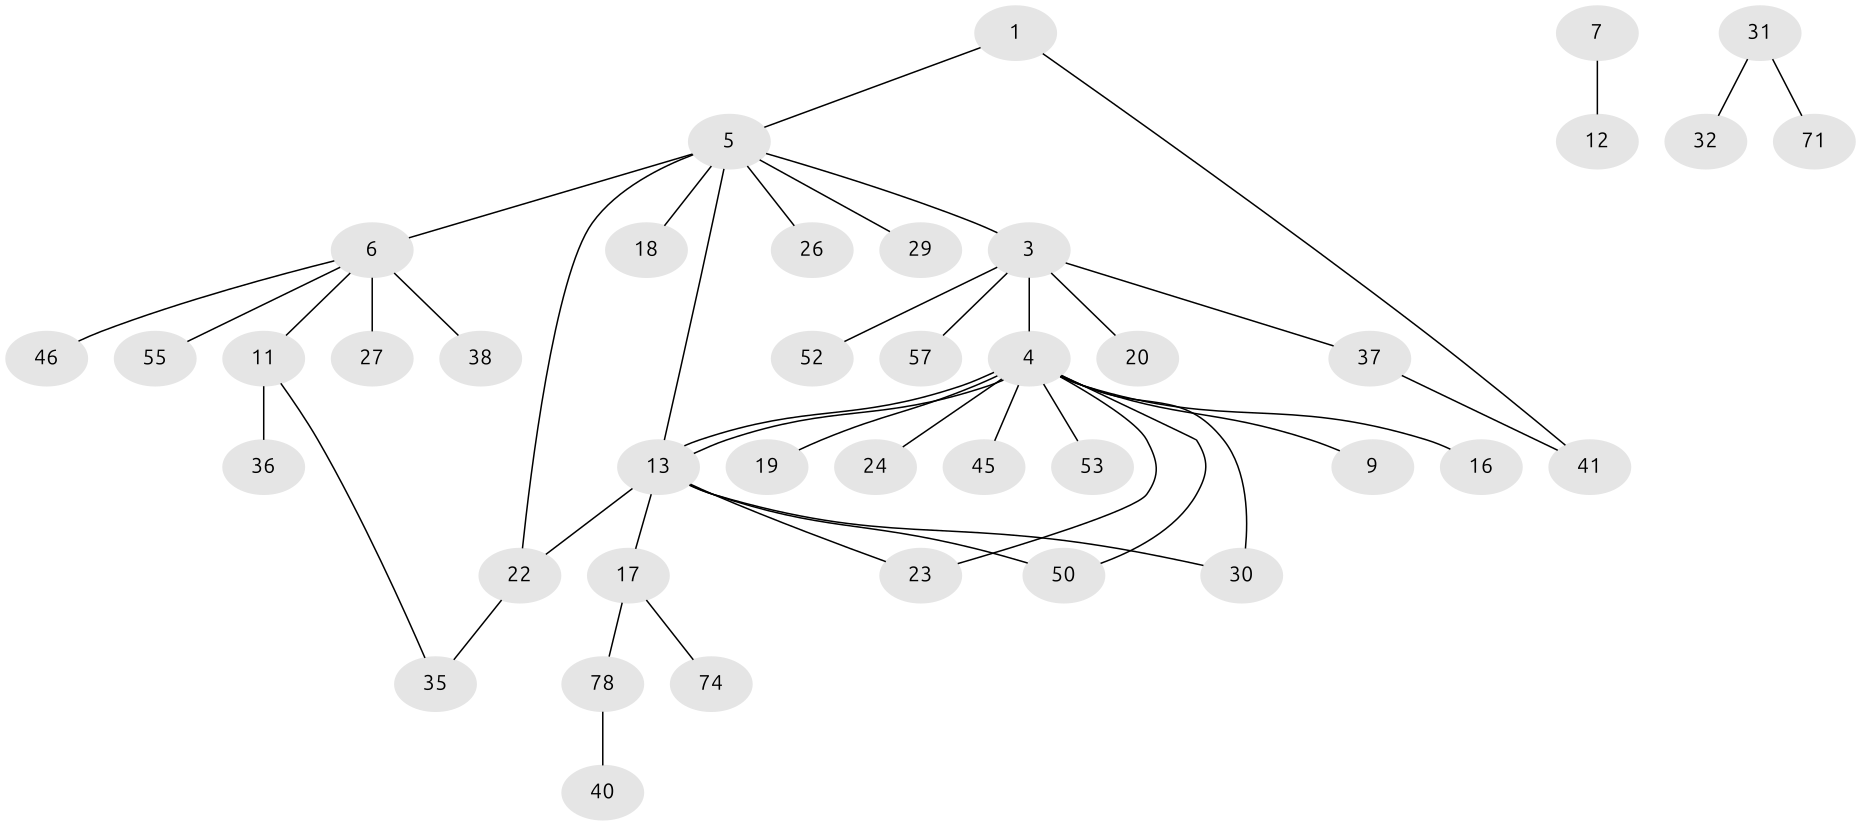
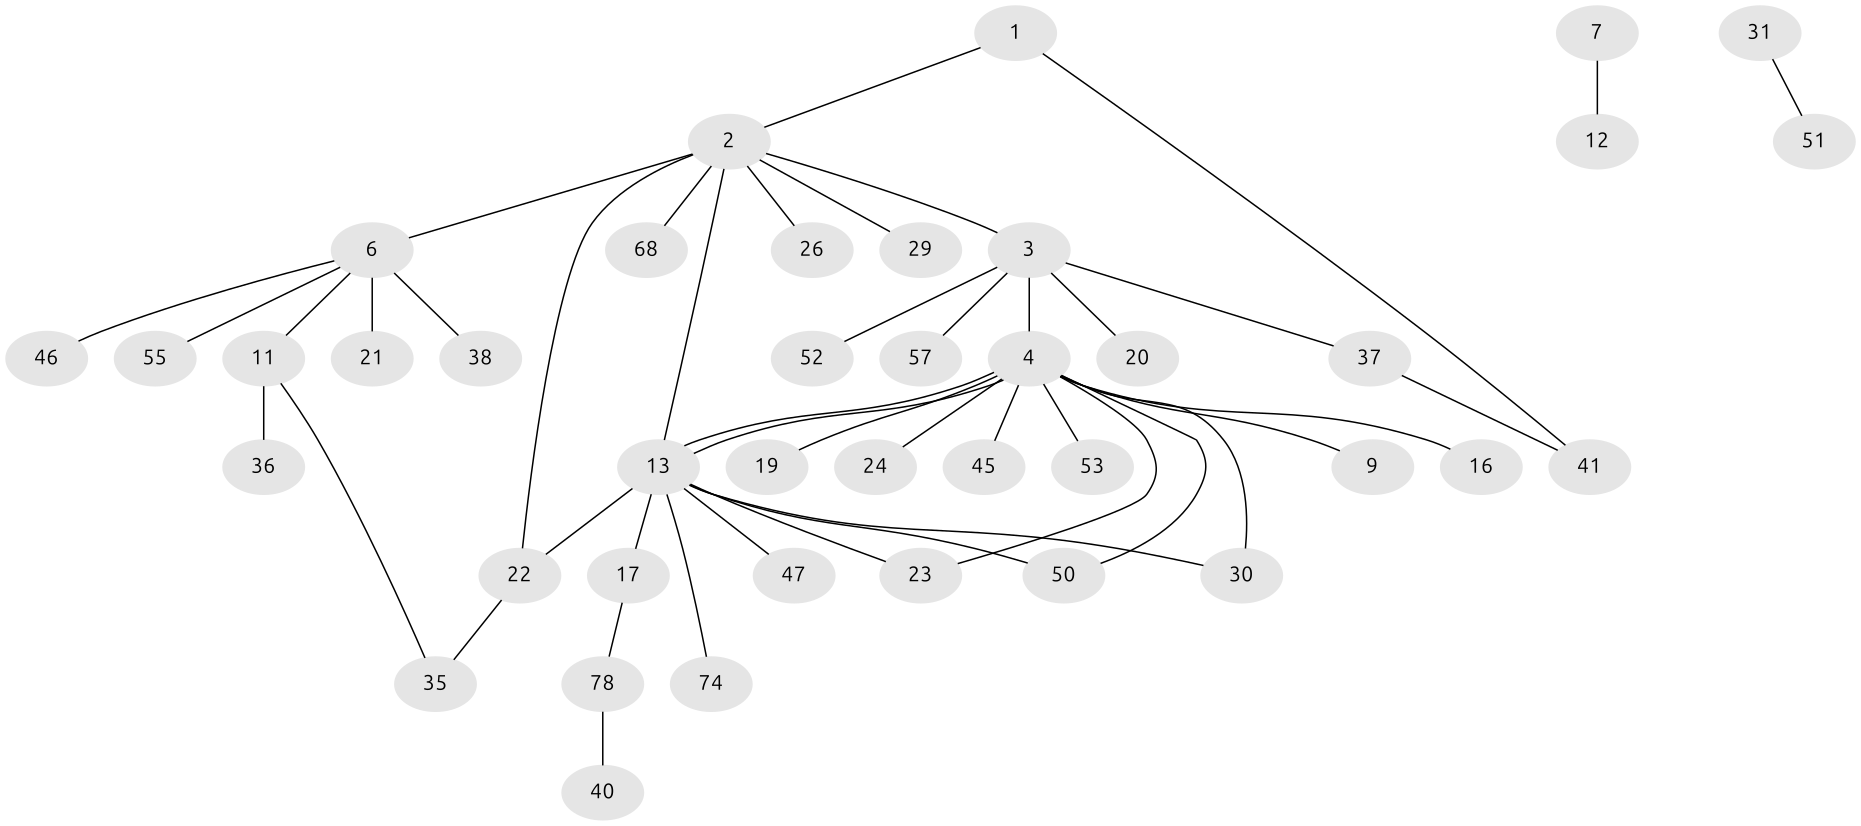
node "5": label "5" -> "2"
node "32": removed
node "71": label "71" -> "51"
node "18": label "18" -> "68"
node "27": label "27" -> "21"
node "47": added
edge "17" -- "74": now "13" -- "74"
